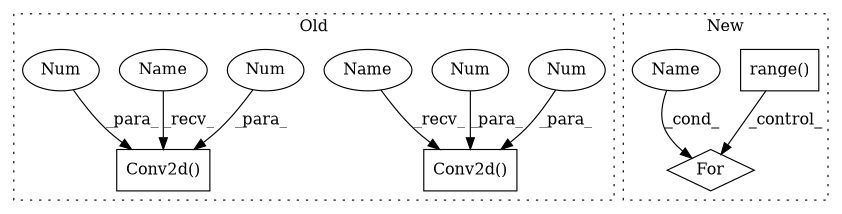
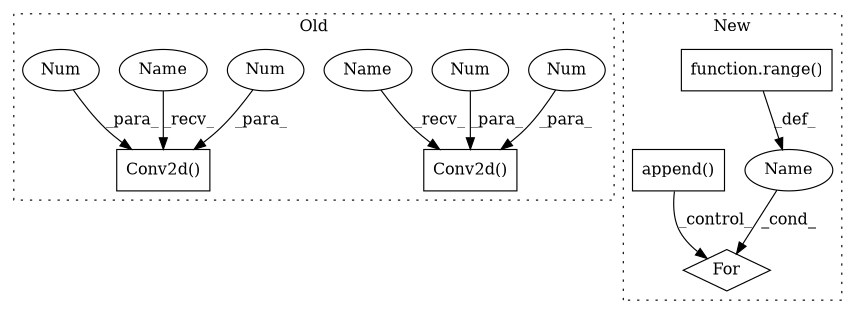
node "function.range()": added
node "range()": label "range()" -> "append()"
